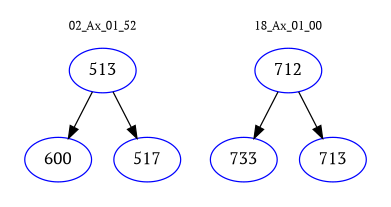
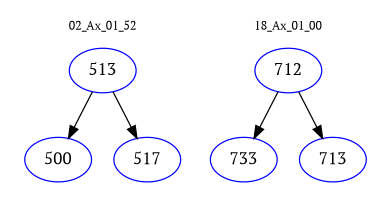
node "600": label "600" -> "500"
